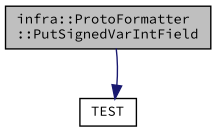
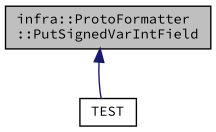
edge "infra::ProtoFormatter ::PutSignedVarIntField" -> "TEST": reversed
